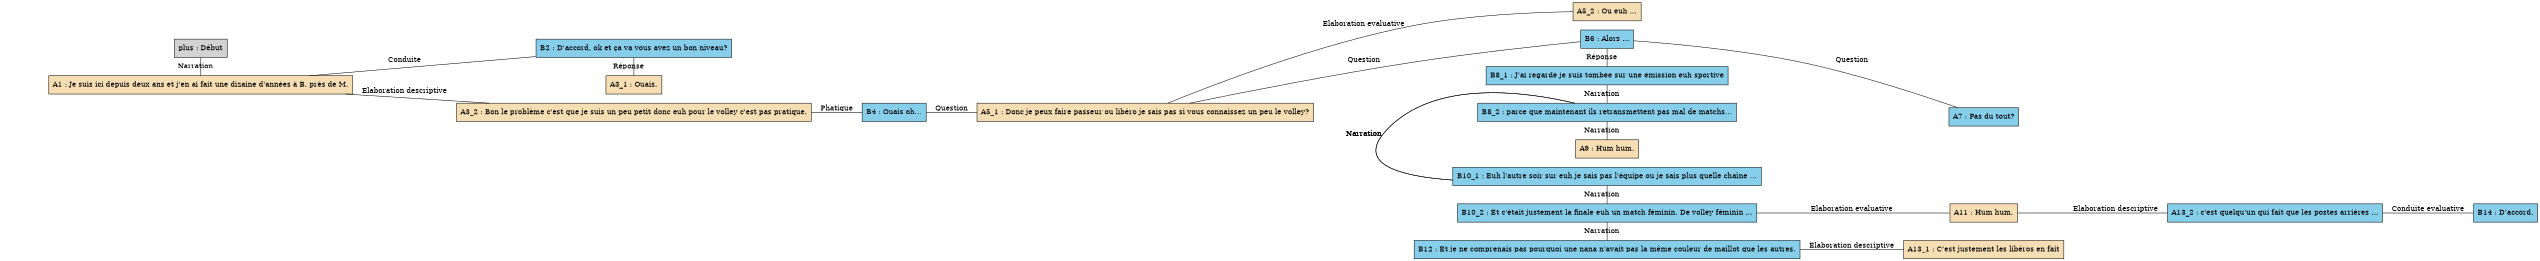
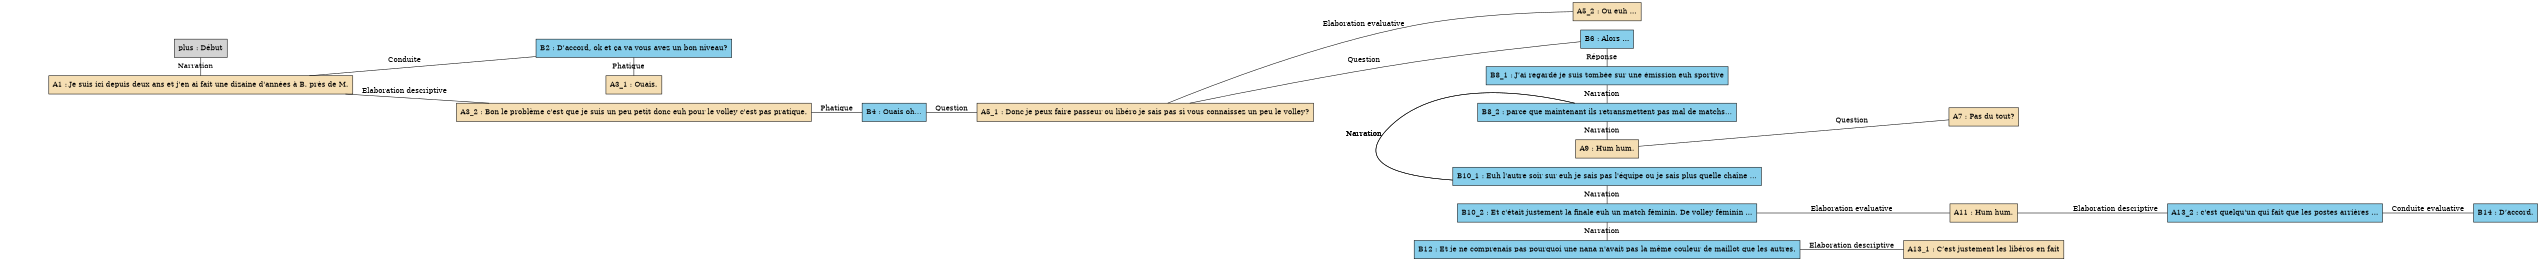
edge "B6 : Alors ..." -- "A7 : Pas du tout?": now "A9 : Hum hum." -- "A7 : Pas du tout?"
edge "B2 : D’accord, ok et ça va vous avez un bon niveau?" -- "A3_1 : Ouais.": label "Réponse" -> "Phatique"
node "A7 : Pas du tout?": fillcolor skyblue -> wheat
